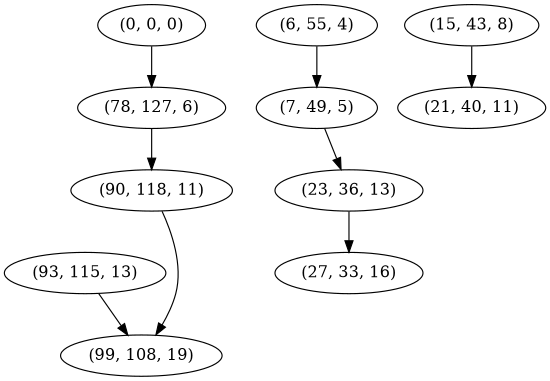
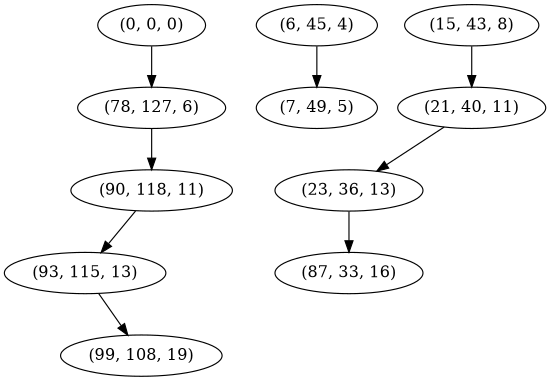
node "(6, 55, 4)": label "(6, 55, 4)" -> "(6, 45, 4)"
edge "(7, 49, 5)" -> "(23, 36, 13)": now "(21, 40, 11)" -> "(23, 36, 13)"
edge "(90, 118, 11)" -> "(99, 108, 19)": now "(90, 118, 11)" -> "(93, 115, 13)"
node "(27, 33, 16)": label "(27, 33, 16)" -> "(87, 33, 16)"
